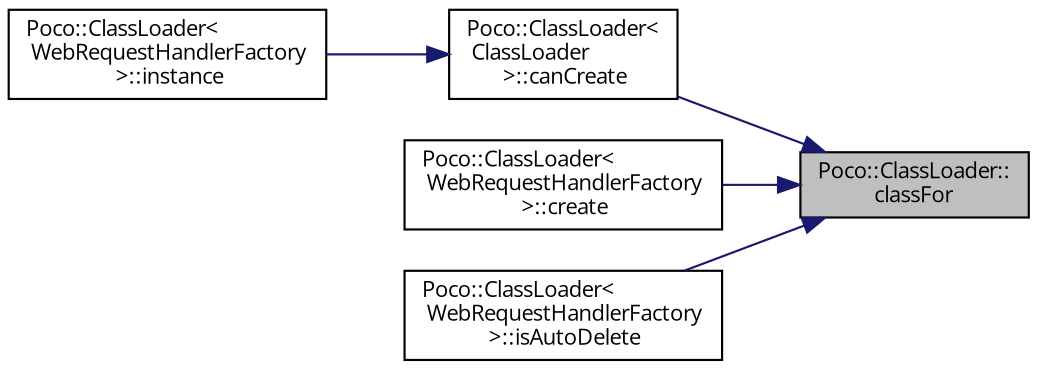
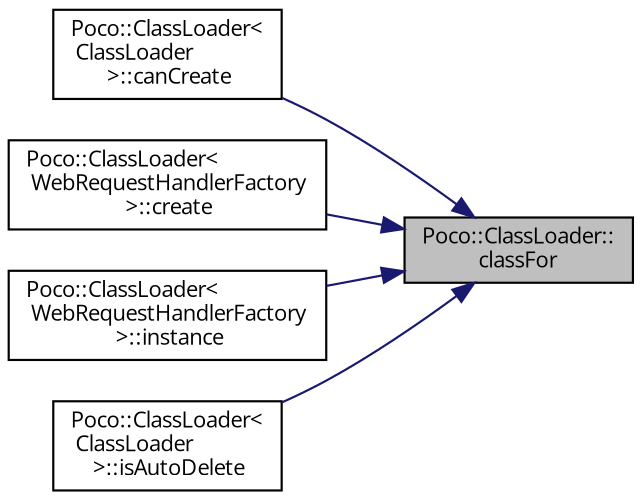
edge "Poco::ClassLoader< WebRequestHandlerFactory >::instance" -> "Poco::ClassLoader< ClassLoader >::canCreate": now "Poco::ClassLoader< WebRequestHandlerFactory >::instance" -> "Poco::ClassLoader:: classFor"
node "Poco::ClassLoader< WebRequestHandlerFactory >::isAutoDelete": label "Poco::ClassLoader< WebRequestHandlerFactory >::isAutoDelete" -> "Poco::ClassLoader< ClassLoader >::isAutoDelete"
